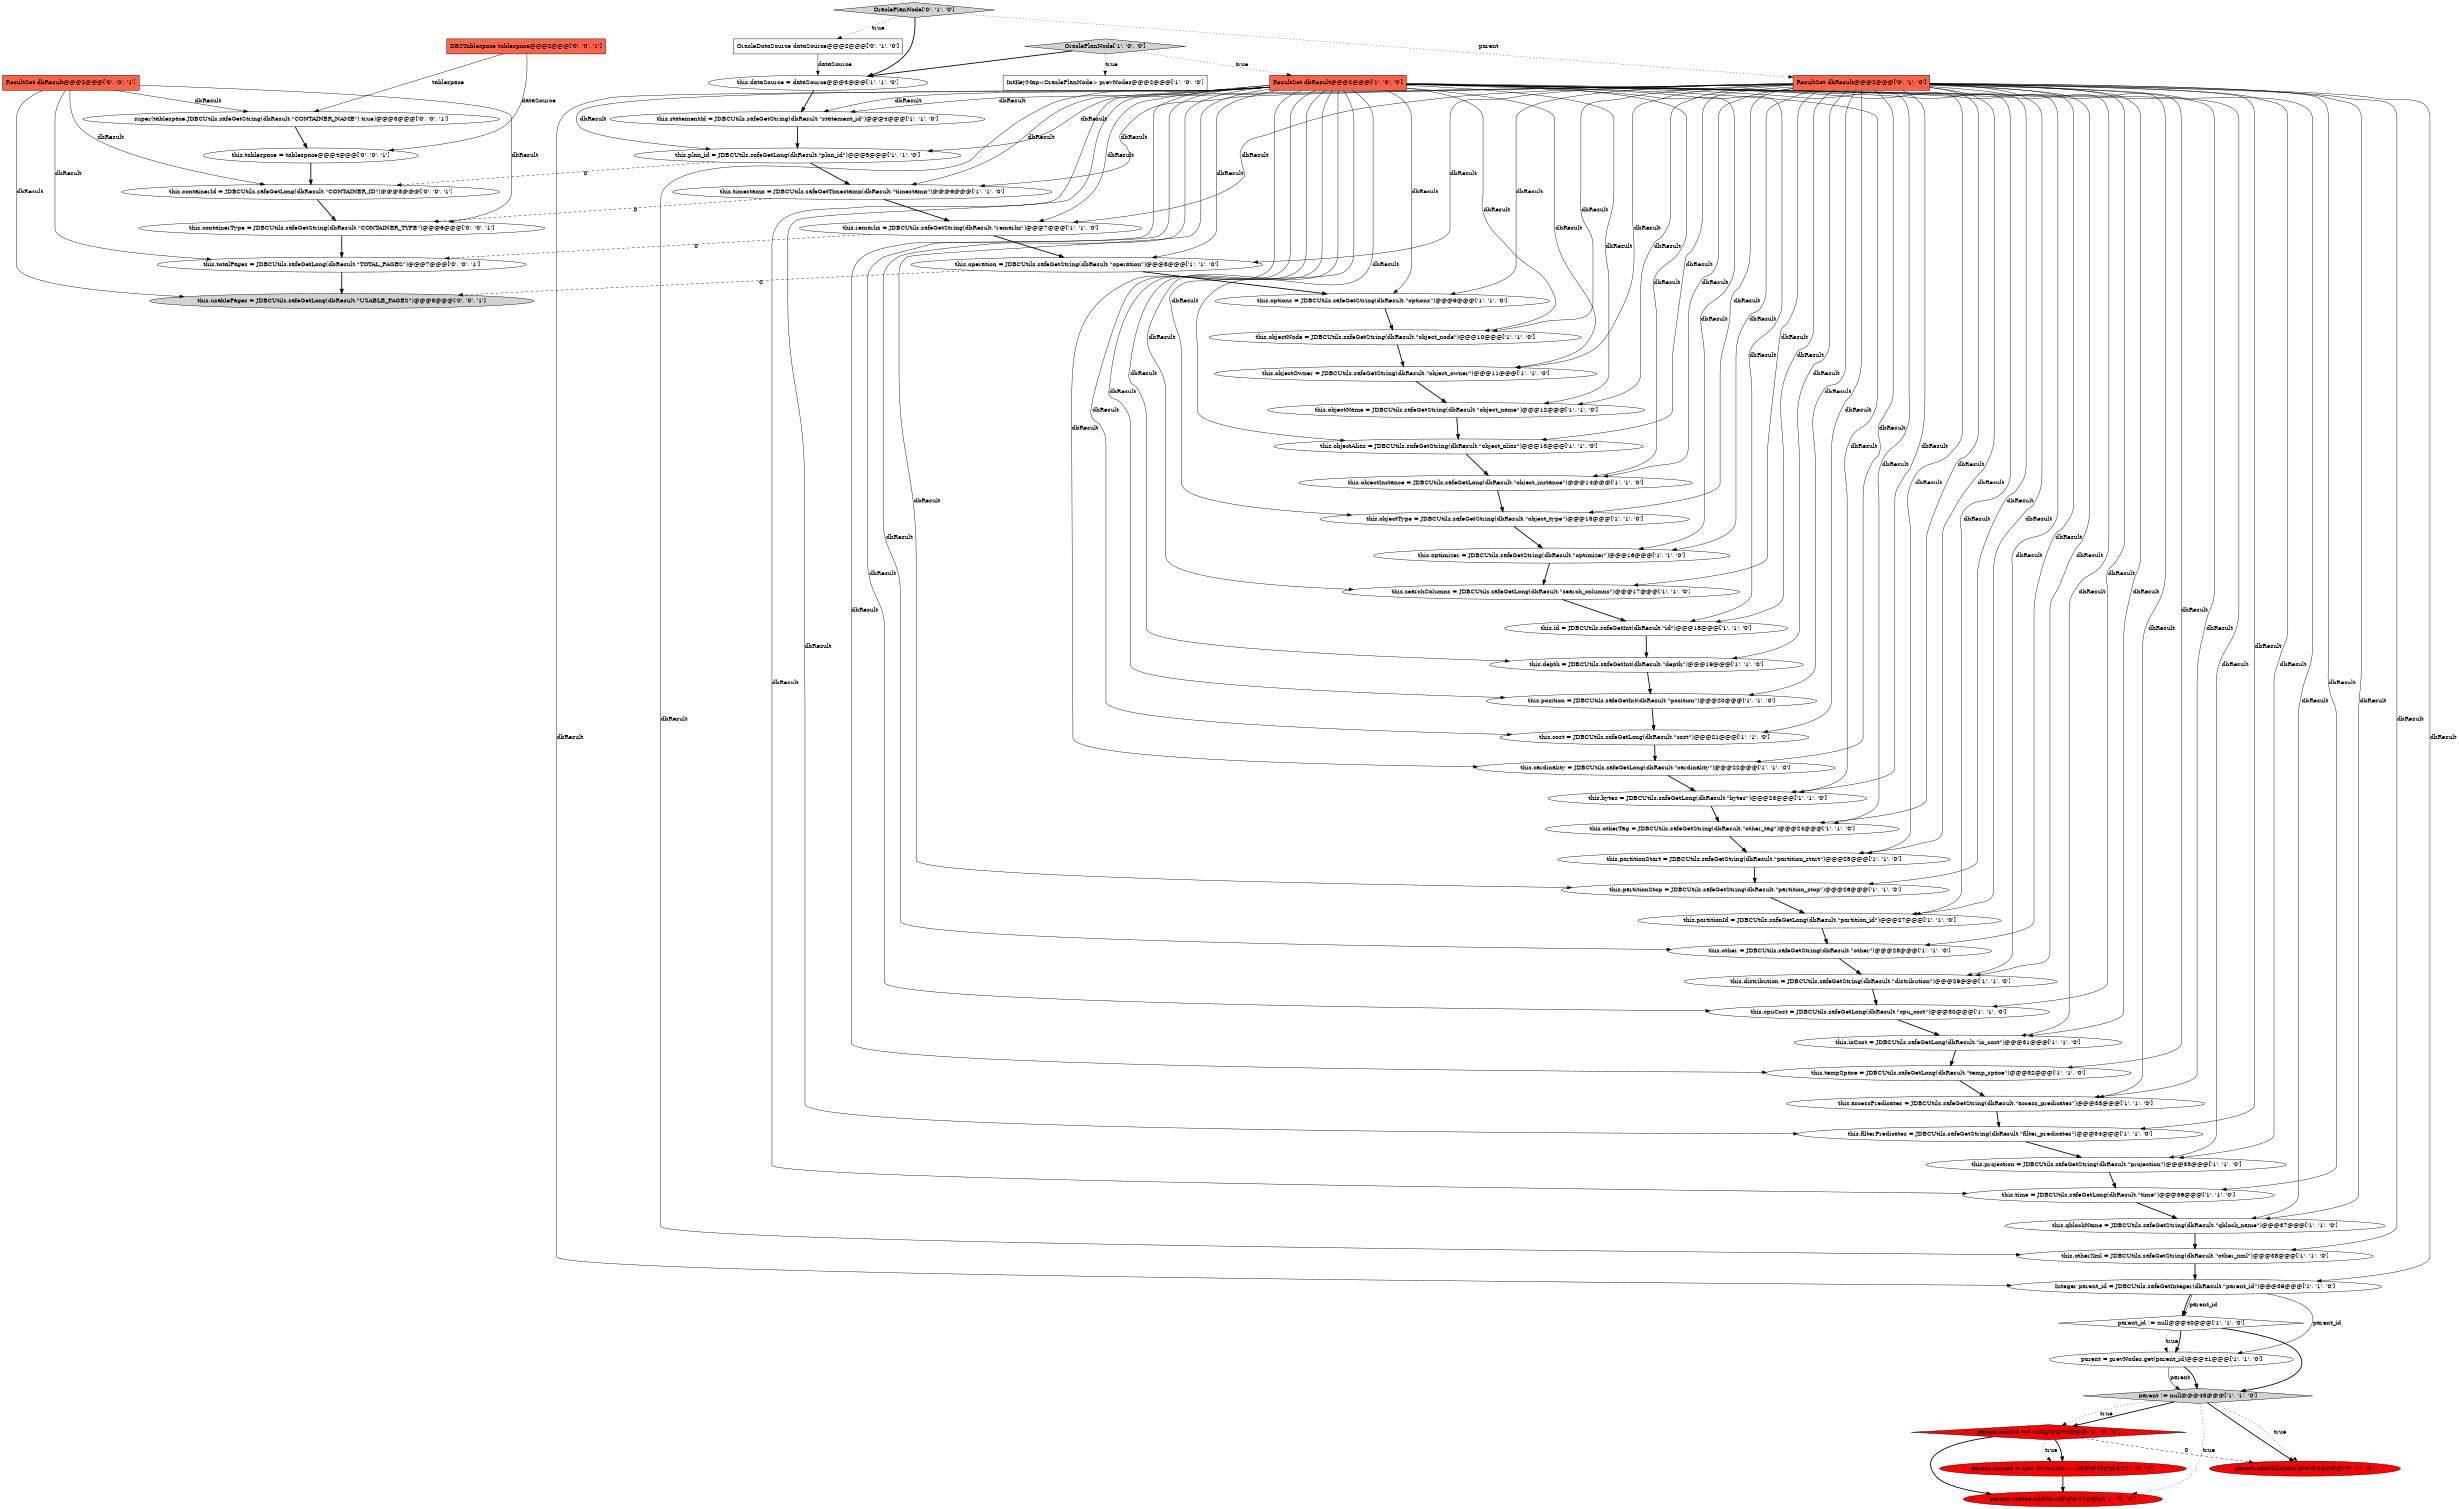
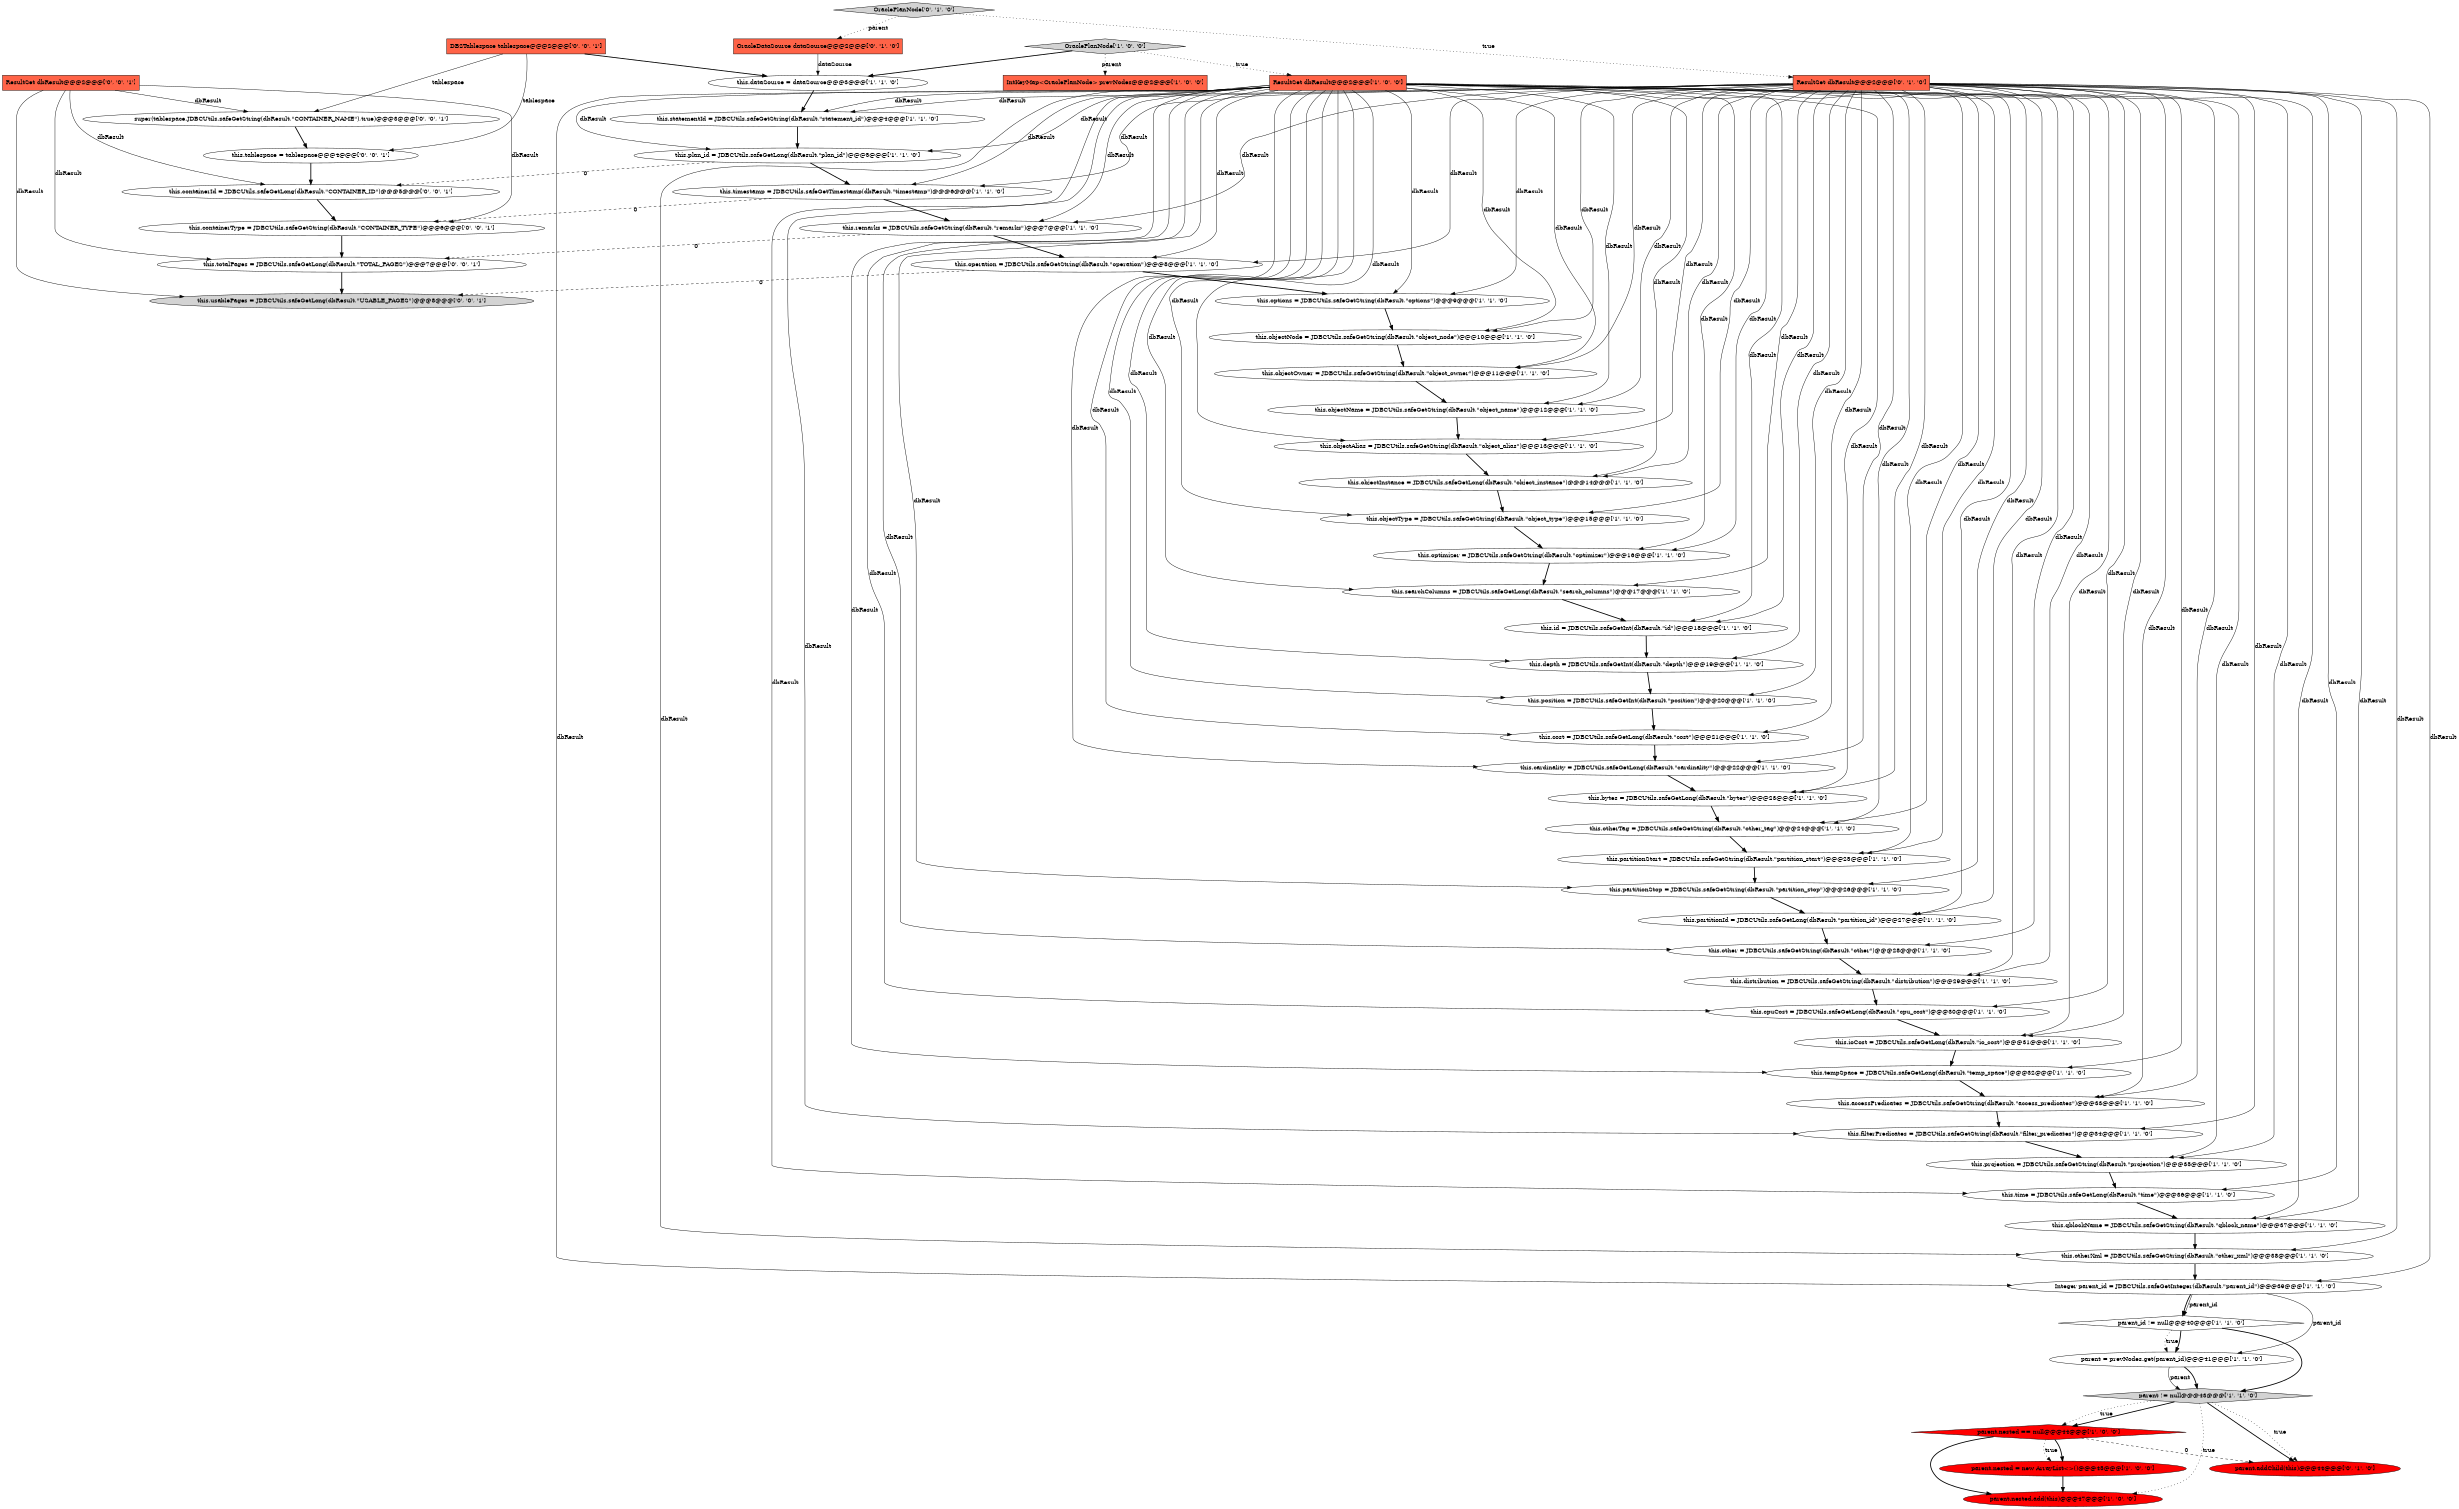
edge "OraclePlanNode['0', '1', '0']" -> "OracleDataSource dataSource@@@2@@@['0', '1', '0']": label "true" -> "parent"
node "OracleDataSource dataSource@@@2@@@['0', '1', '0']": fillcolor white -> tomato
edge "OraclePlanNode['0', '1', '0']" -> "ResultSet dbResult@@@2@@@['0', '1', '0']": label "parent" -> "true"
edge "OraclePlanNode['0', '1', '0']" -> "this.dataSource = dataSource@@@3@@@['1', '1', '0']": now "DB2Tablespace tablespace@@@2@@@['0', '0', '1']" -> "this.dataSource = dataSource@@@3@@@['1', '1', '0']"
edge "OraclePlanNode['1', '0', '0']" -> "IntKeyMap<OraclePlanNode> prevNodes@@@2@@@['1', '0', '0']": label "true" -> "parent"
node "IntKeyMap<OraclePlanNode> prevNodes@@@2@@@['1', '0', '0']": fillcolor white -> tomato
edge "DB2Tablespace tablespace@@@2@@@['0', '0', '1']" -> "this.tablespace = tablespace@@@4@@@['0', '0', '1']": label "dataSource" -> "tablespace"
